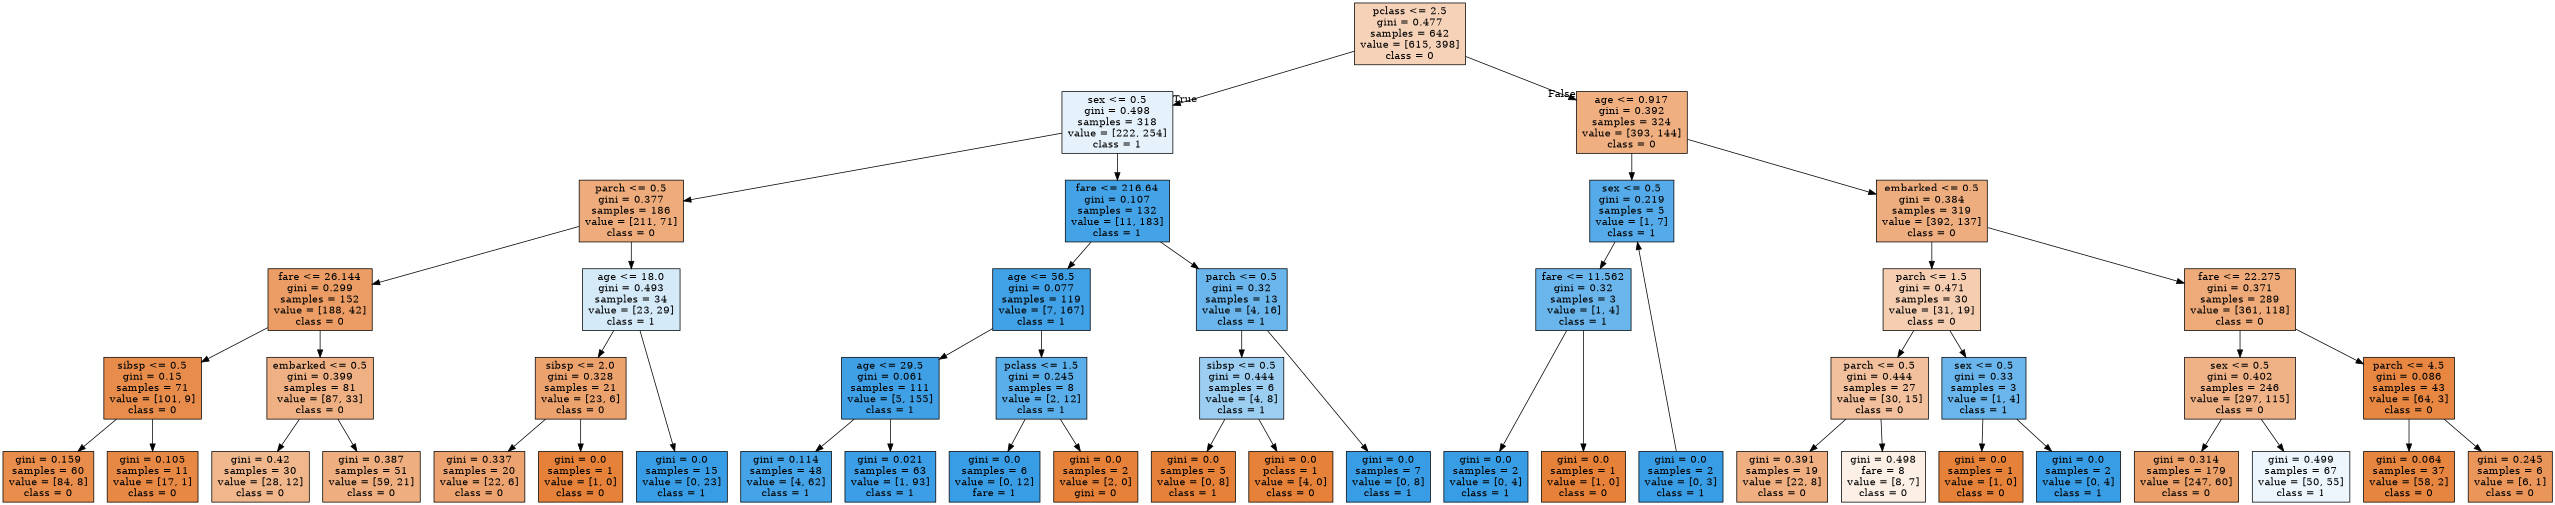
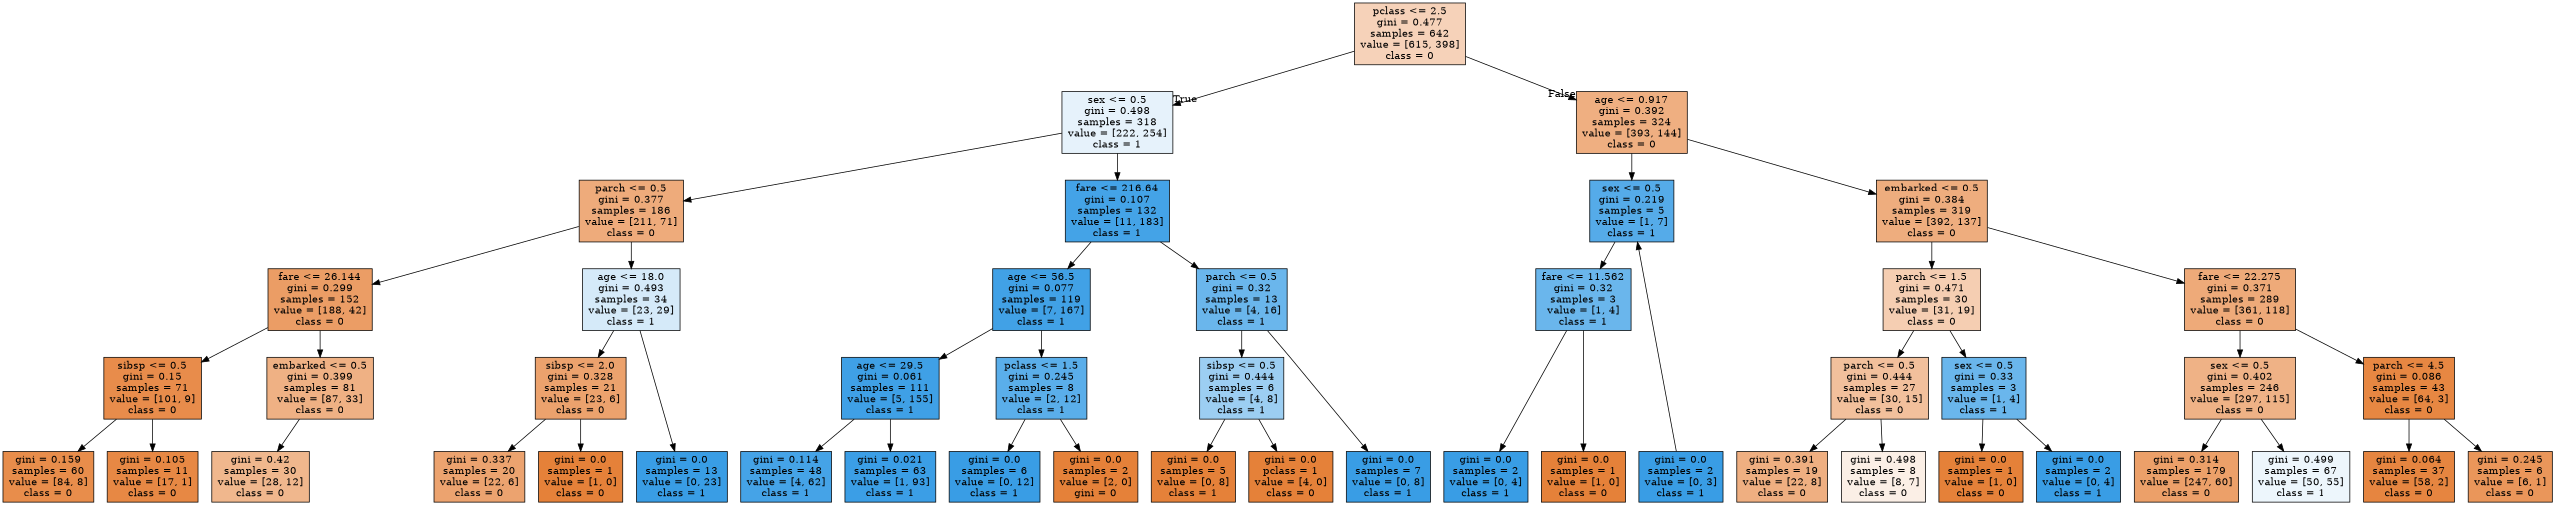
node "gini = 0.387 samples = 51 value = [59, 21] class = 0": removed
node "gini = 0.0 samples = 15 value = [0, 23] class = 1": label "gini = 0.0 samples = 15 value = [0, 23] class = 1" -> "gini = 0.0 samples = 13 value = [0, 23] class = 1"
node "gini = 0.0 samples = 6 value = [0, 12] fare = 1": label "gini = 0.0 samples = 6 value = [0, 12] fare = 1" -> "gini = 0.0 samples = 6 value = [0, 12] class = 1"
node "gini = 0.498 fare = 8 value = [8, 7] class = 0": label "gini = 0.498 fare = 8 value = [8, 7] class = 0" -> "gini = 0.498 samples = 8 value = [8, 7] class = 0"
